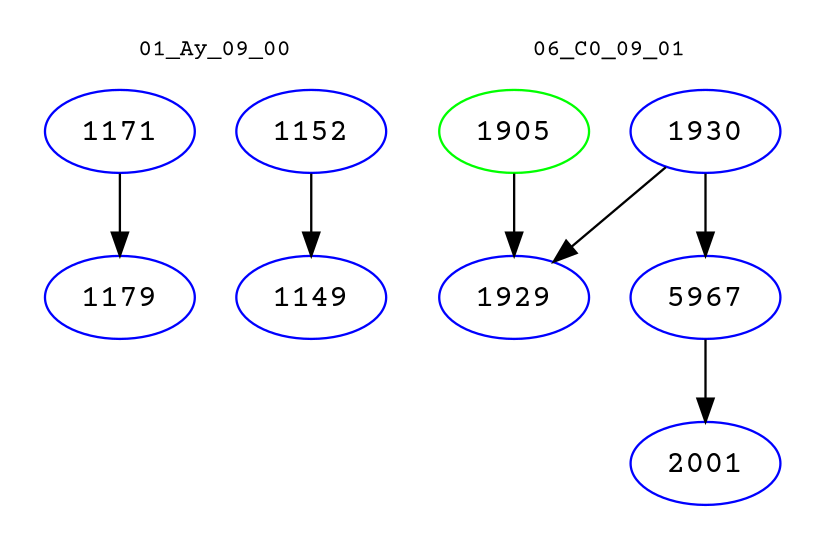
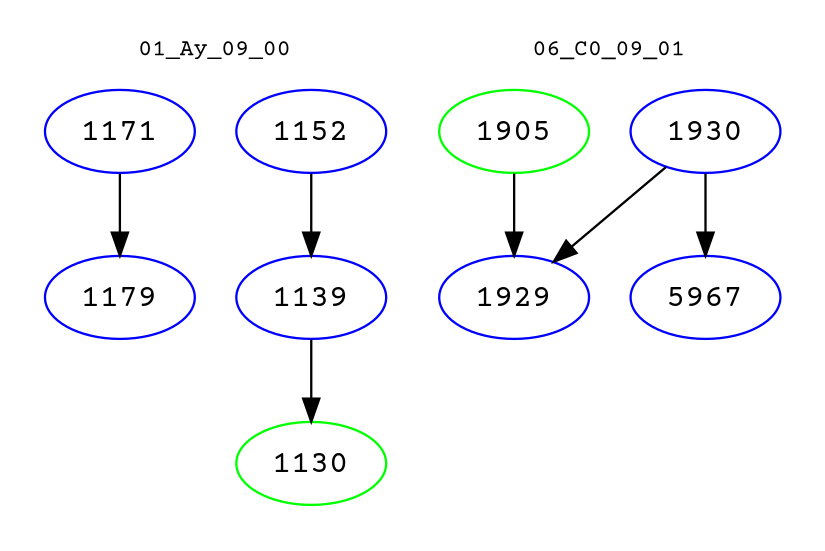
node "1149": label "1149" -> "1139"
node "1130": added
node "2001": removed
